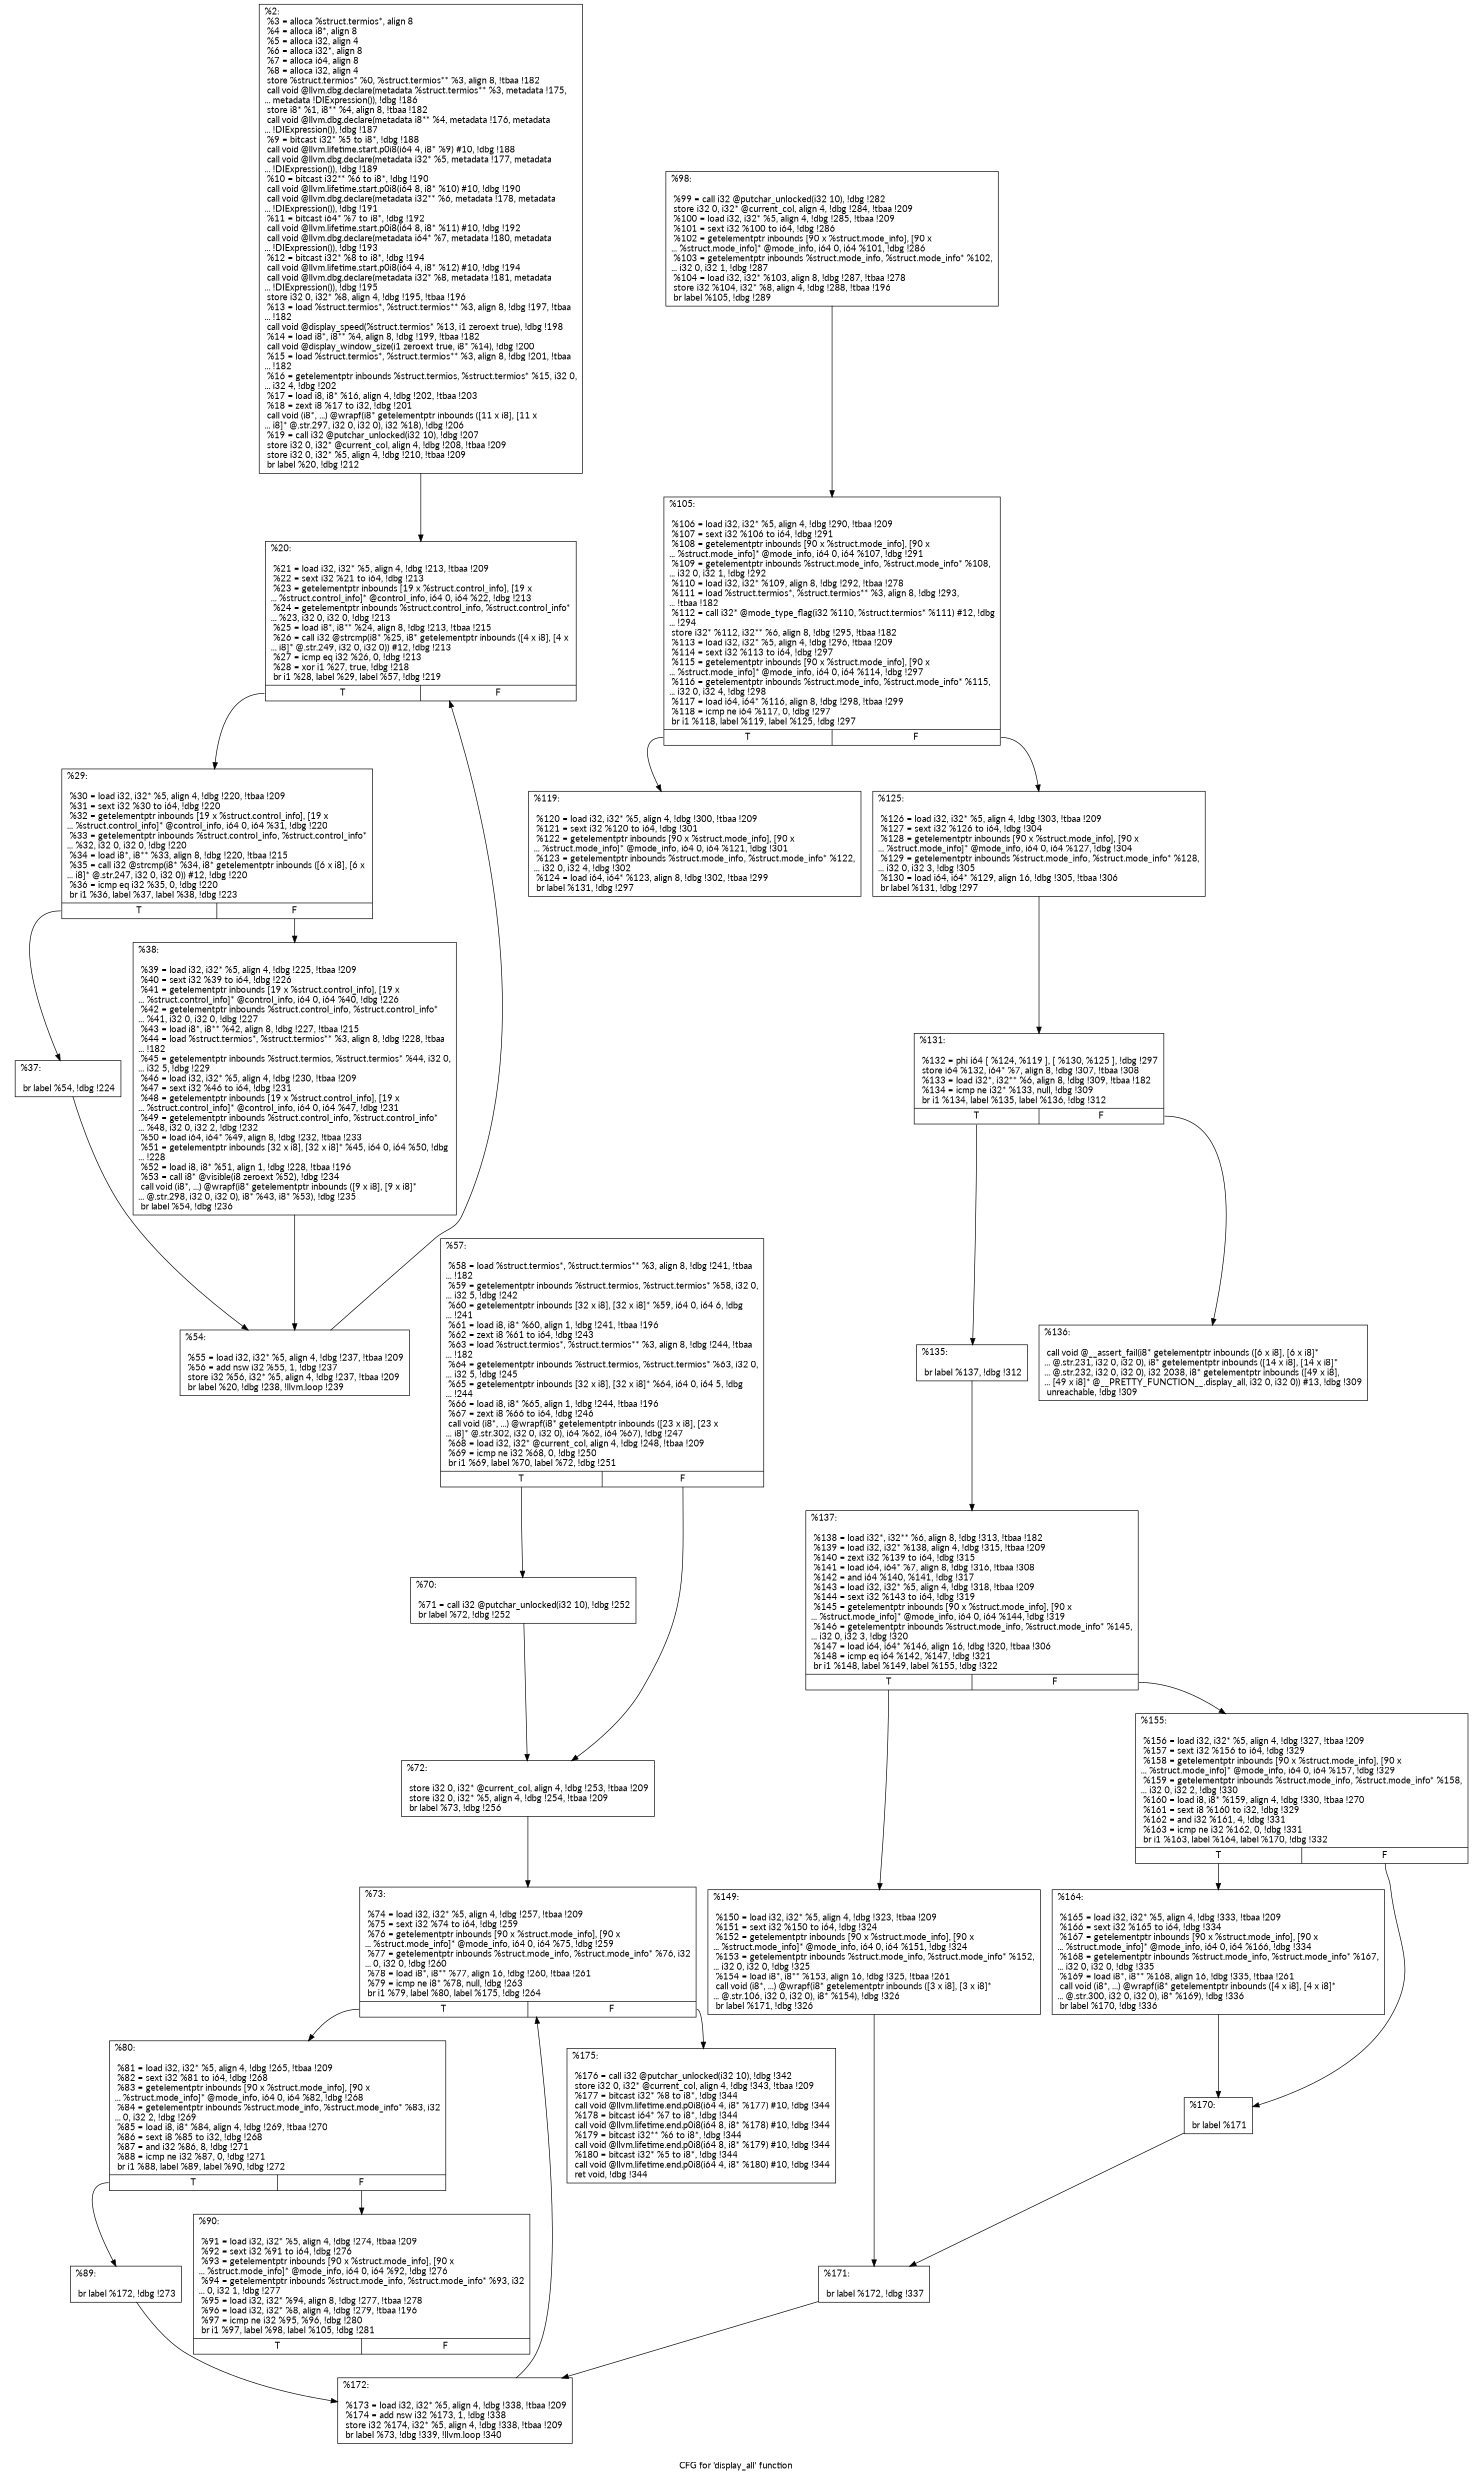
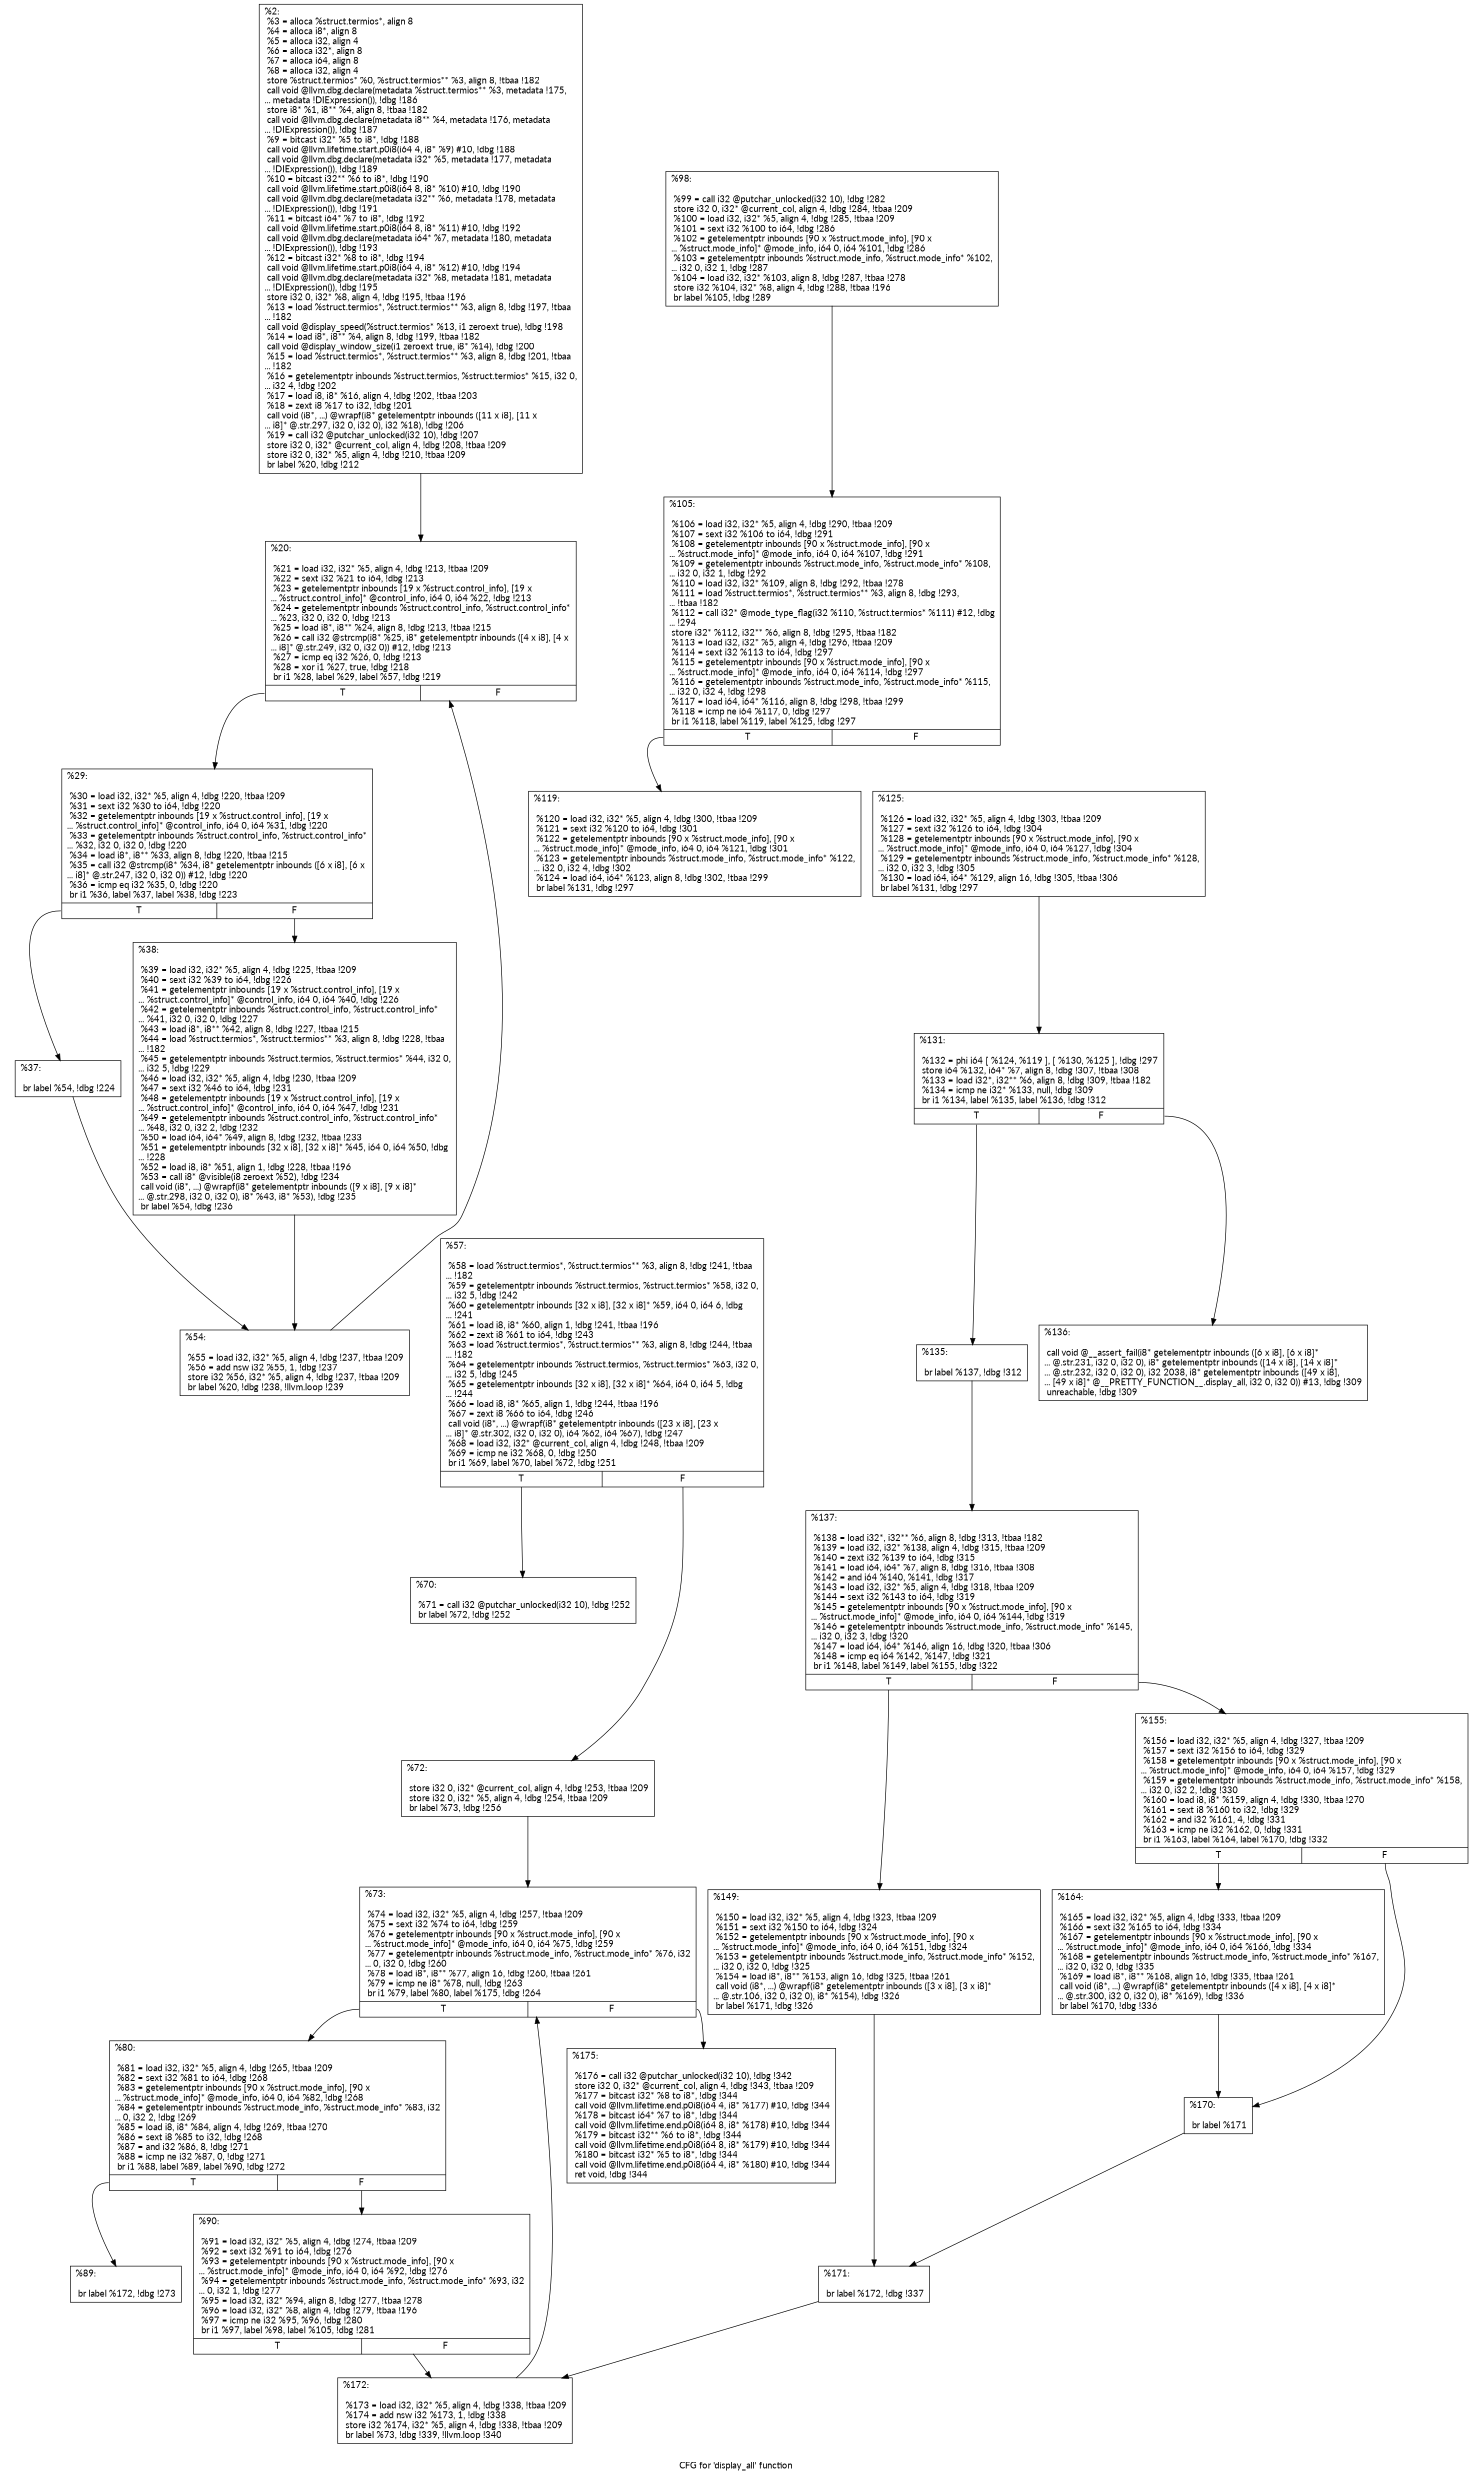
edge "%105:" -> "%125:": removed
edge "%70:" -> "%72:": removed
edge "%89:" -> "%172:": now "%90:" -> "%172:"
